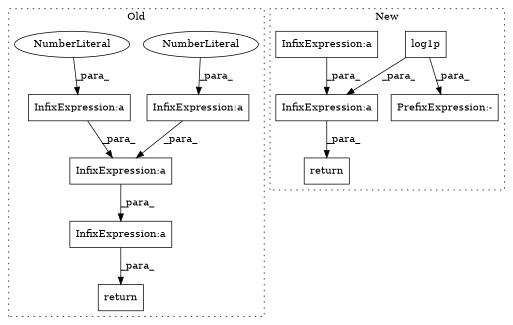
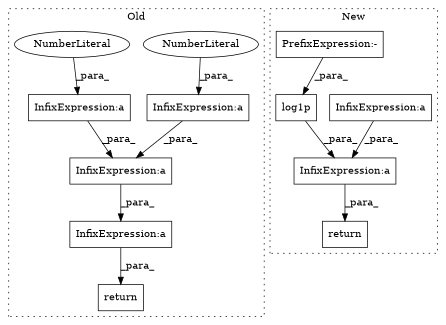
edge "log1p" -> "PrefixExpression:-": reversed
